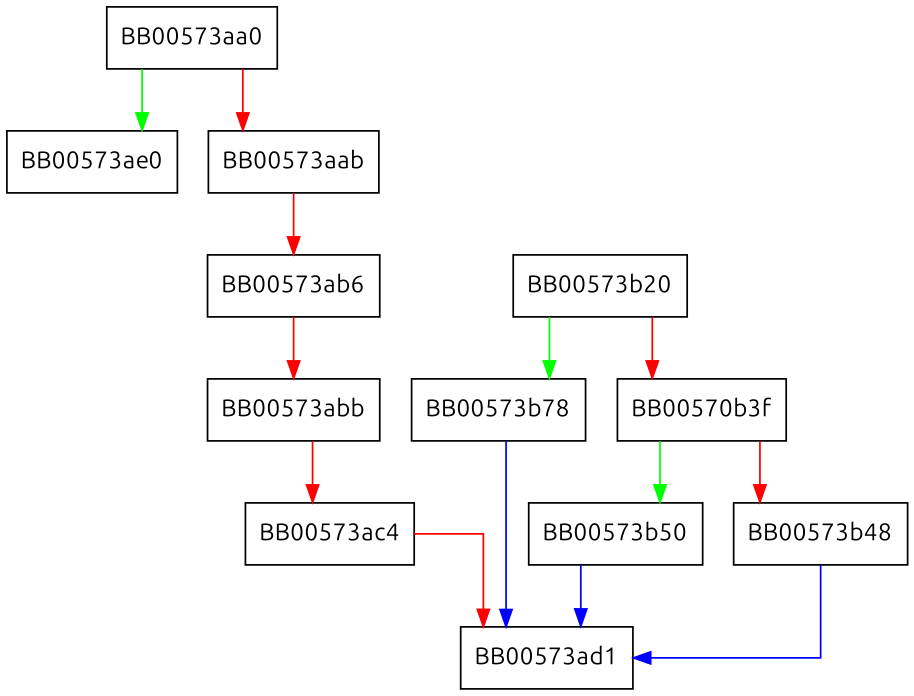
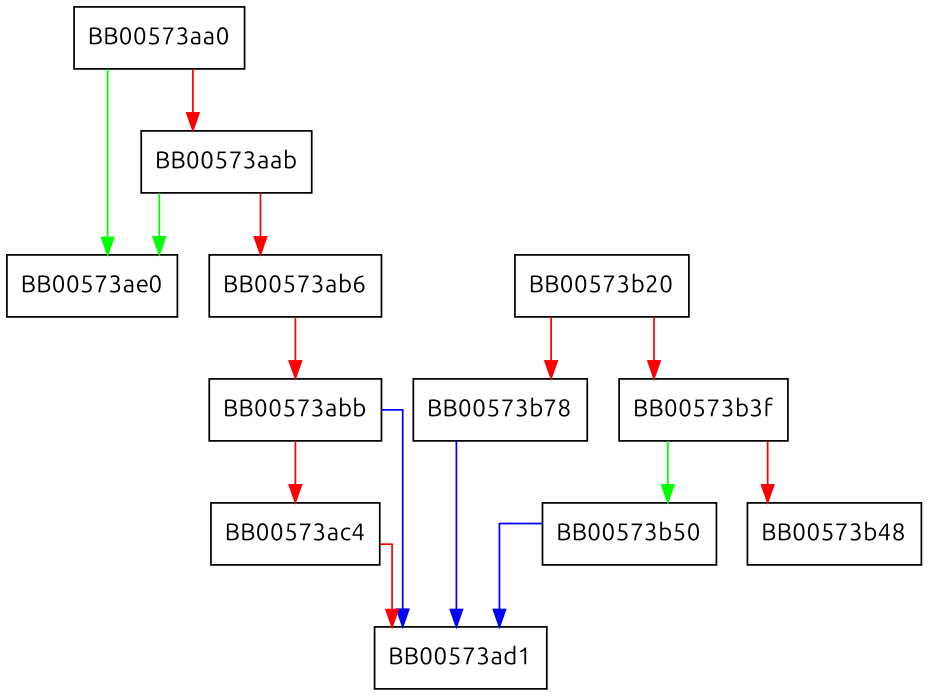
edge "BB00573aab" -> "BB00573ae0": added
edge "BB00573b20" -> "BB00573b78": color green -> red
node "BB00570b3f": label "BB00570b3f" -> "BB00573b3f"
edge "BB00573b48" -> "BB00573ad1": now "BB00573abb" -> "BB00573ad1"
